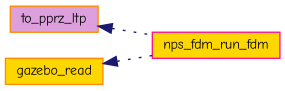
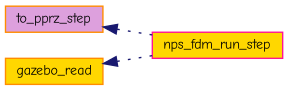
node "to_pprz_ltp": label "to_pprz_ltp" -> "to_pprz_step"
node "nps_fdm_run_fdm": label "nps_fdm_run_fdm" -> "nps_fdm_run_step"
